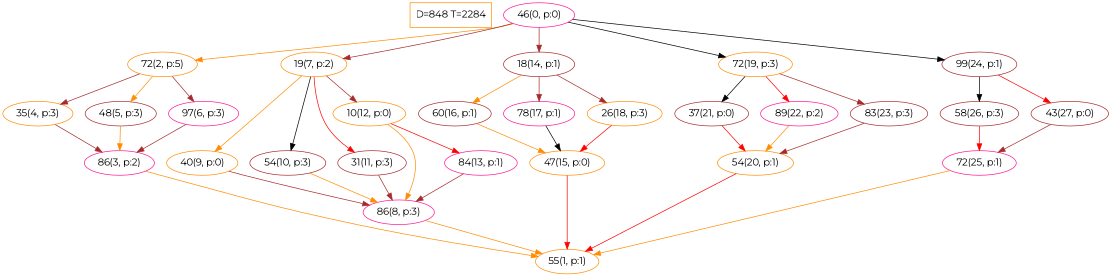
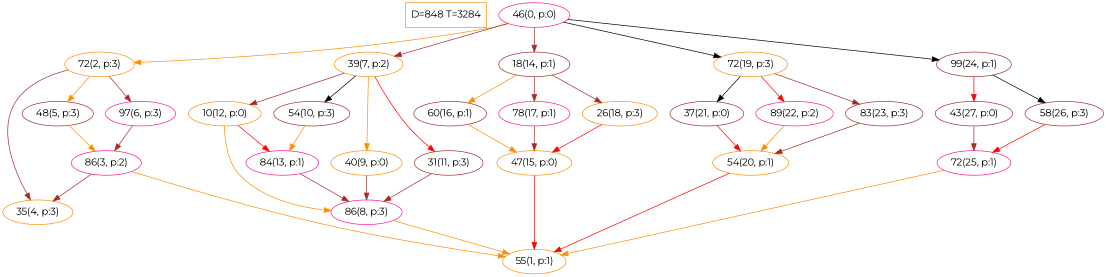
node "D=848 T=2284": label "D=848 T=2284" -> "D=848 T=3284"
node "72(2, p:5)": label "72(2, p:5)" -> "72(2, p:3)"
node "19(7, p:2)": label "19(7, p:2)" -> "39(7, p:2)"
edge "78(17, p:1)" -> "47(15, p:0)": color black -> brown
edge "35(4, p:3)" -> "86(3, p:2)": reversed
edge "54(10, p:3)" -> "86(8, p:3)": now "54(10, p:3)" -> "84(13, p:1)"
